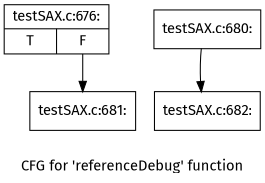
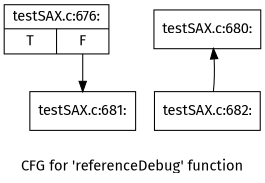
edge "testSAX.c:680:" -> "testSAX.c:682:": reversed
